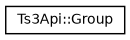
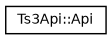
node "Ts3Api::Group": label "Ts3Api::Group" -> "Ts3Api::Api"
